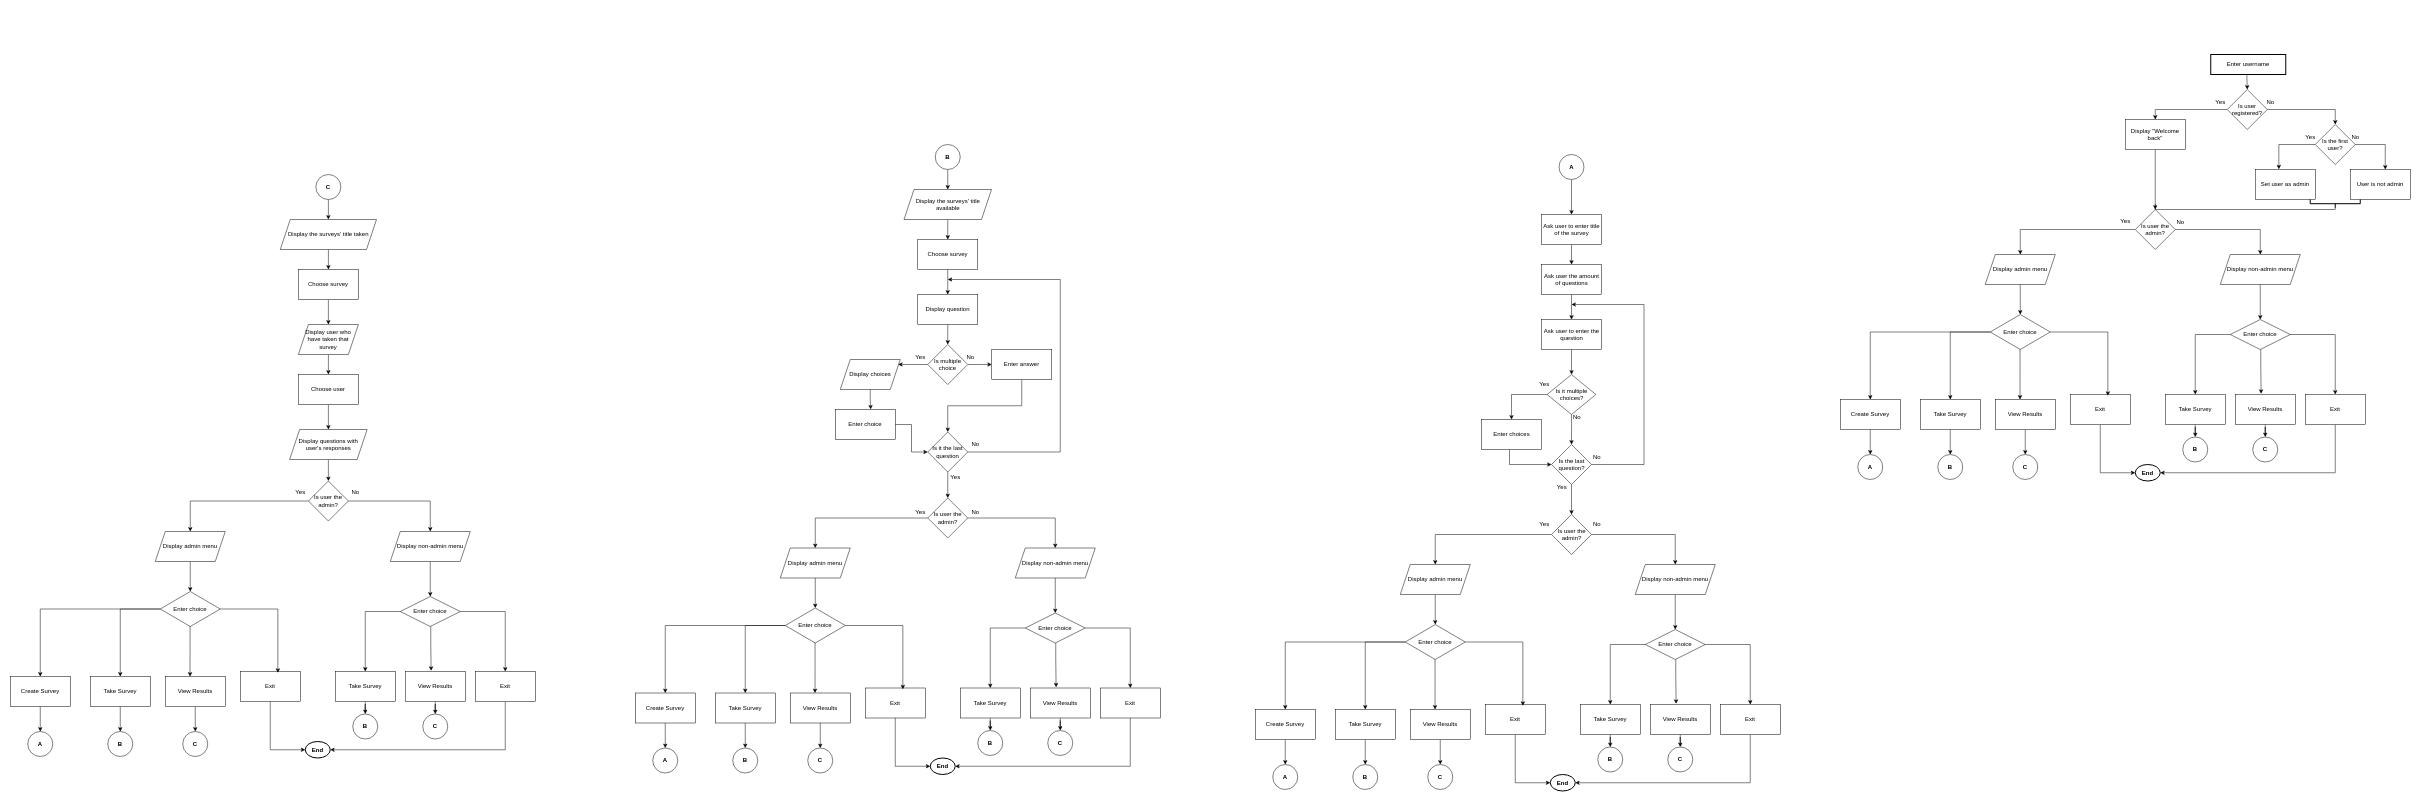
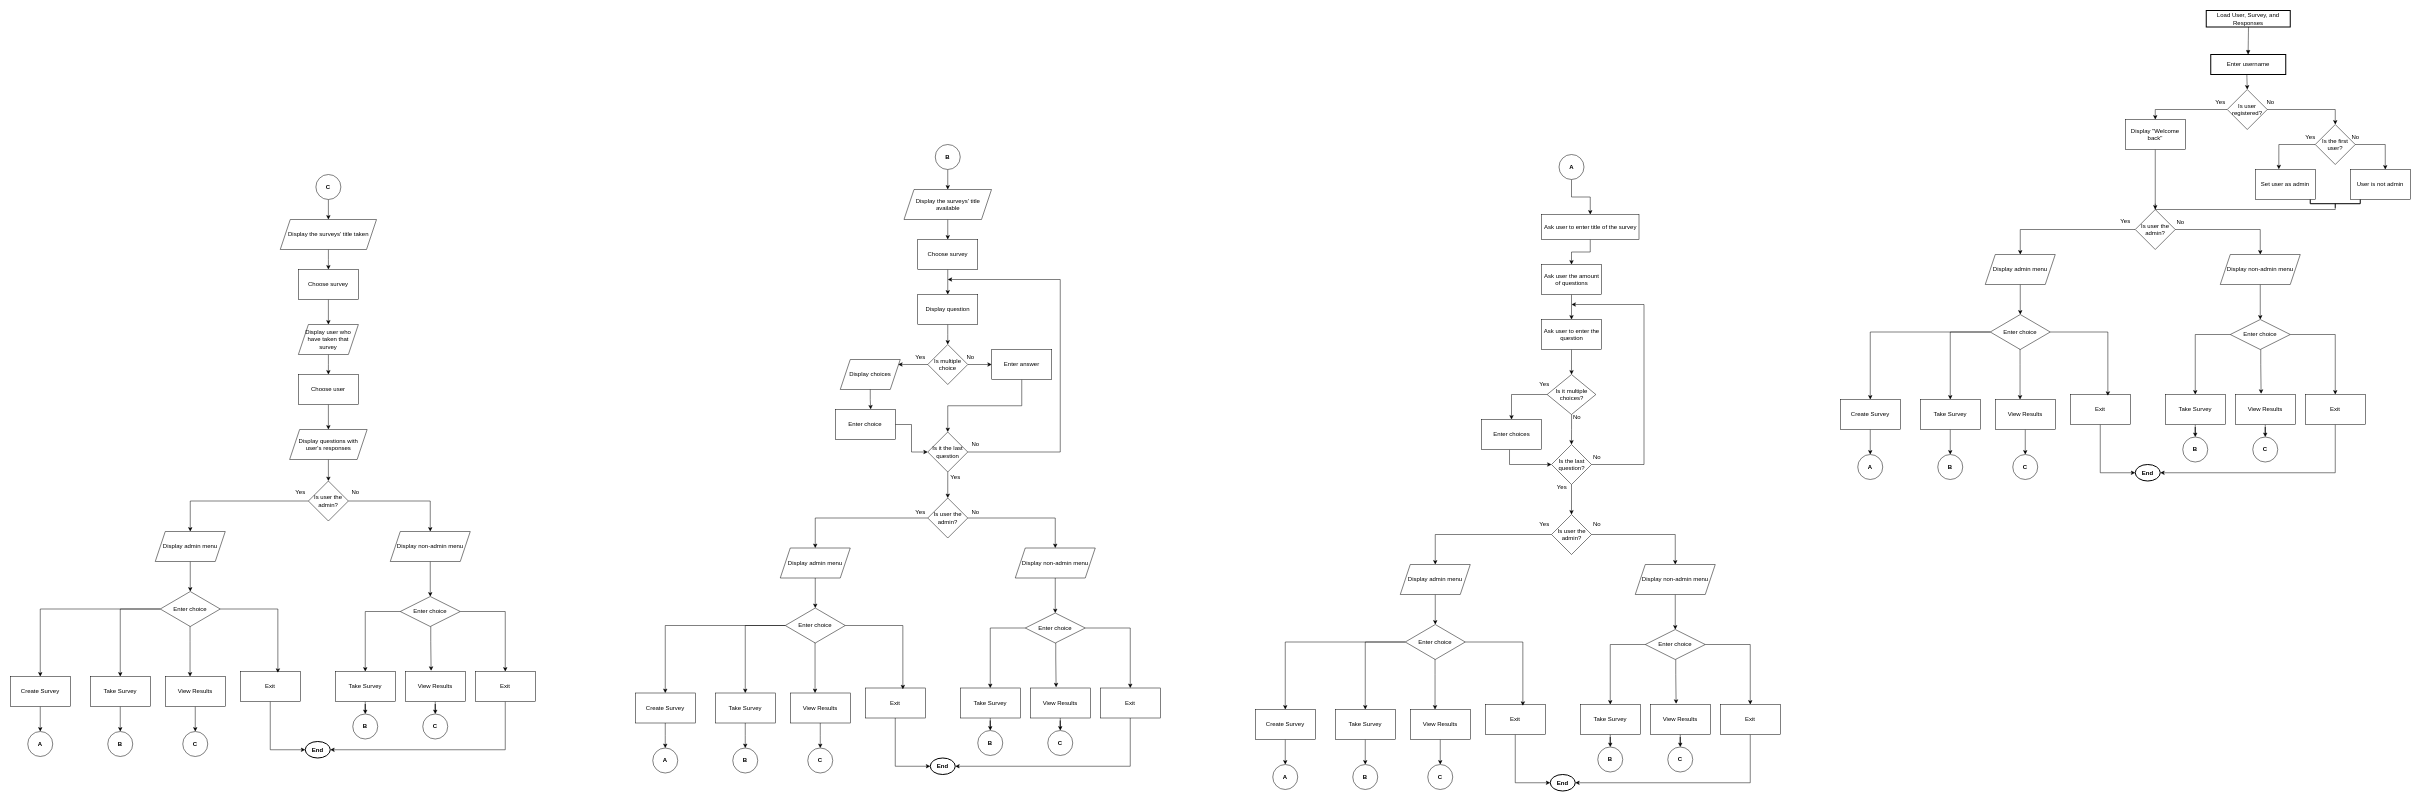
node "Load User, Survey, and Responses": added
edge "Load User, Survey, and Responses" -> "Enter username": added
node "Ask user to enter title of the survey": size 60x30 -> 98x25
